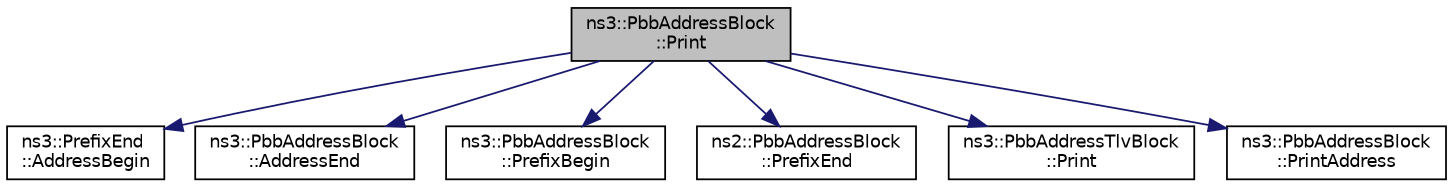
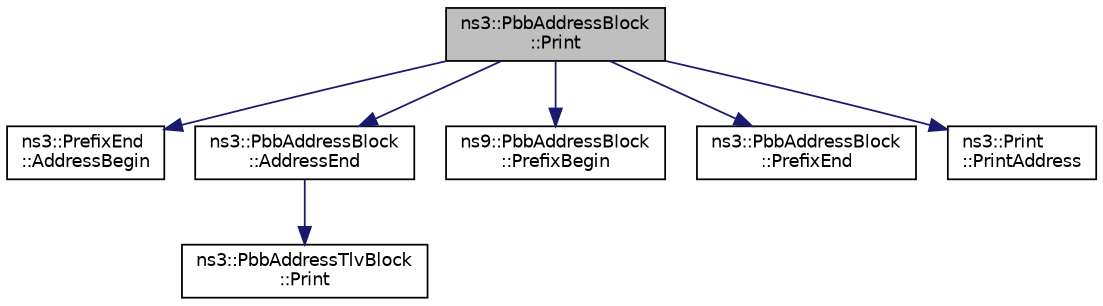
edge "ns3::PbbAddressBlock ::Print" -> "ns3::PbbAddressTlvBlock ::Print": now "ns3::PbbAddressBlock ::AddressEnd" -> "ns3::PbbAddressTlvBlock ::Print"
node "ns3::PbbAddressBlock ::PrefixBegin": label "ns3::PbbAddressBlock ::PrefixBegin" -> "ns9::PbbAddressBlock ::PrefixBegin"
node "ns2::PbbAddressBlock ::PrefixEnd": label "ns2::PbbAddressBlock ::PrefixEnd" -> "ns3::PbbAddressBlock ::PrefixEnd"
node "ns3::PbbAddressBlock ::PrintAddress": label "ns3::PbbAddressBlock ::PrintAddress" -> "ns3::Print ::PrintAddress"
